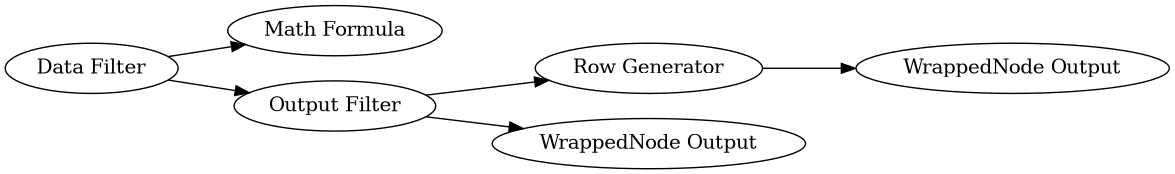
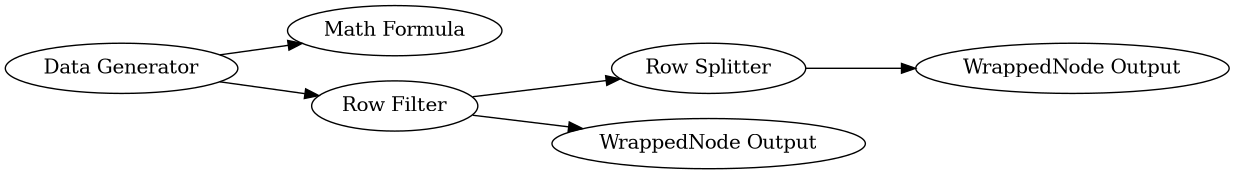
node "Data Filter": label "Data Filter" -> "Data Generator"
node "Row Generator": label "Row Generator" -> "Row Splitter"
node "Output Filter": label "Output Filter" -> "Row Filter"
